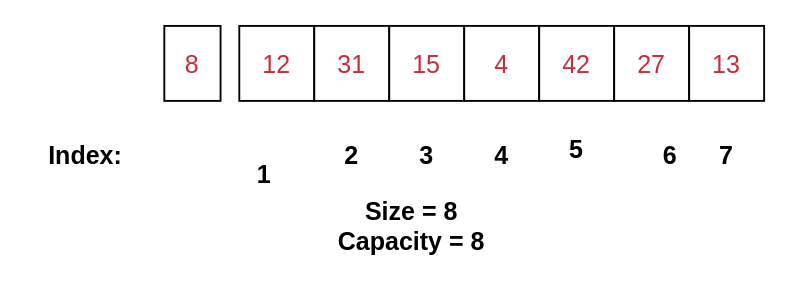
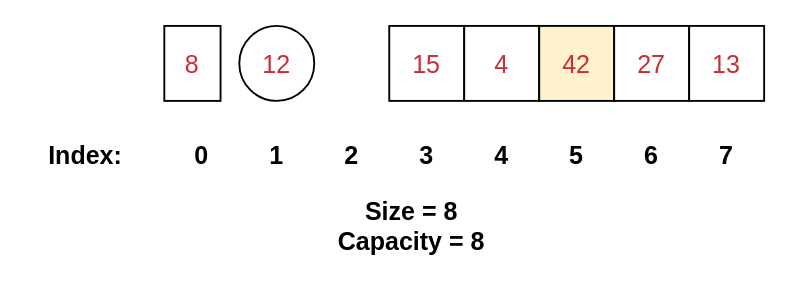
node "12": shape rectangle -> ellipse
node "31": removed
node "42": fillcolor #ffffff -> #fff2cc
node "5": size 38x44 -> 38x56
node "0": added
node "6": moved (671, 154) -> (652, 154)
node "1": moved (264, 173) -> (277, 154)
